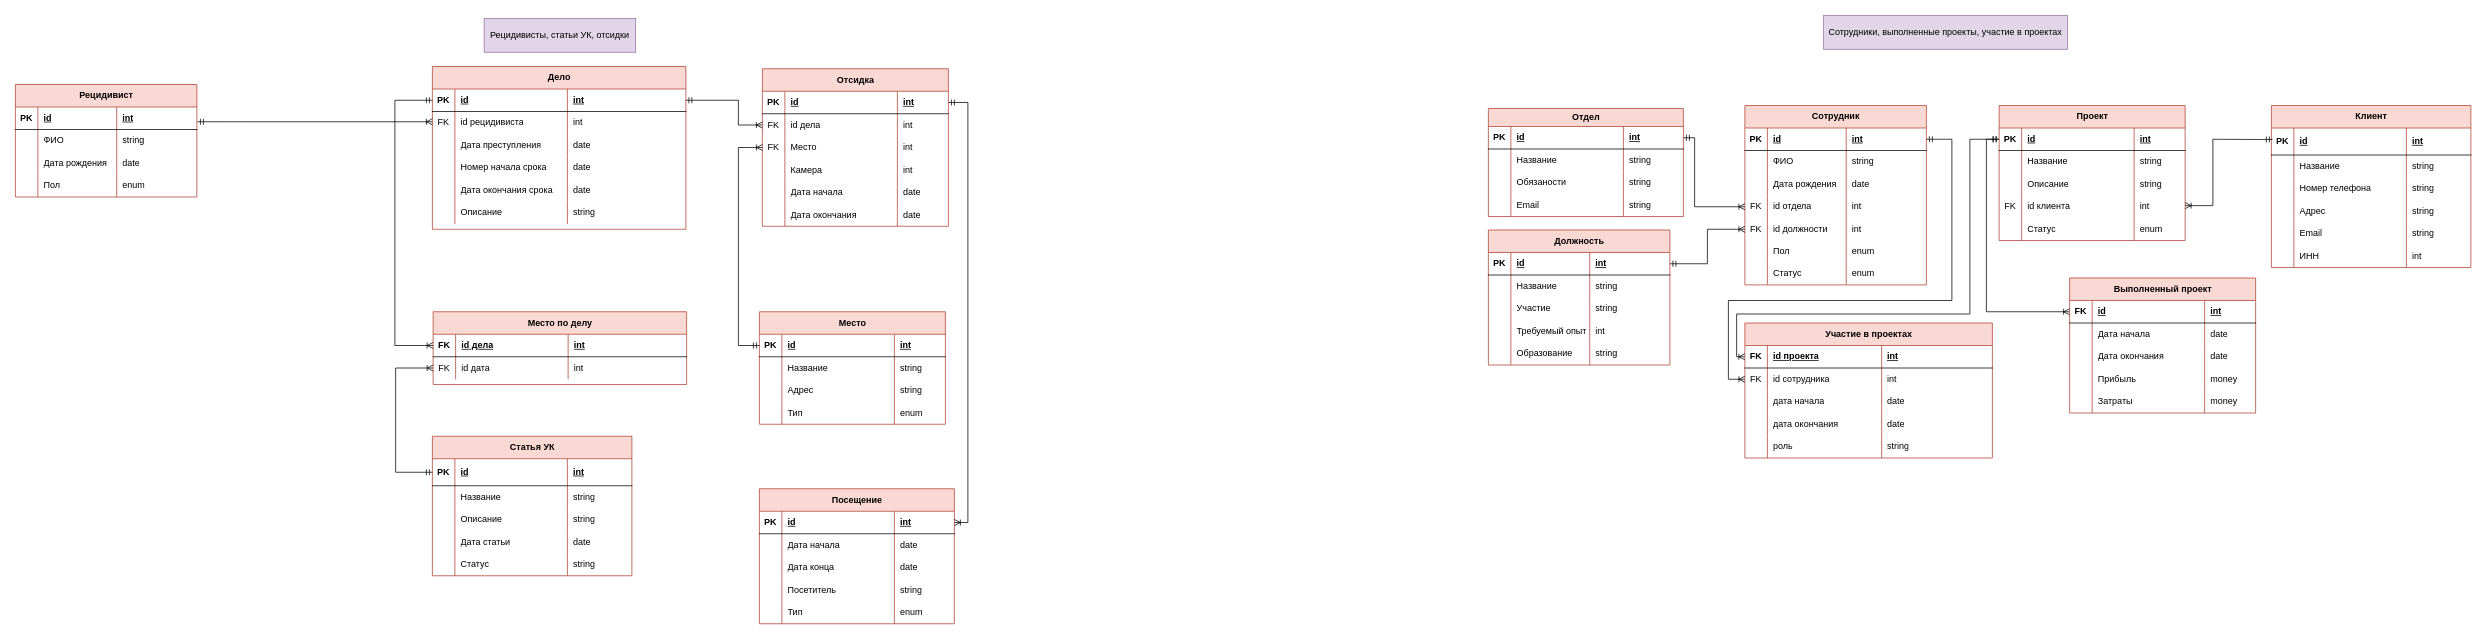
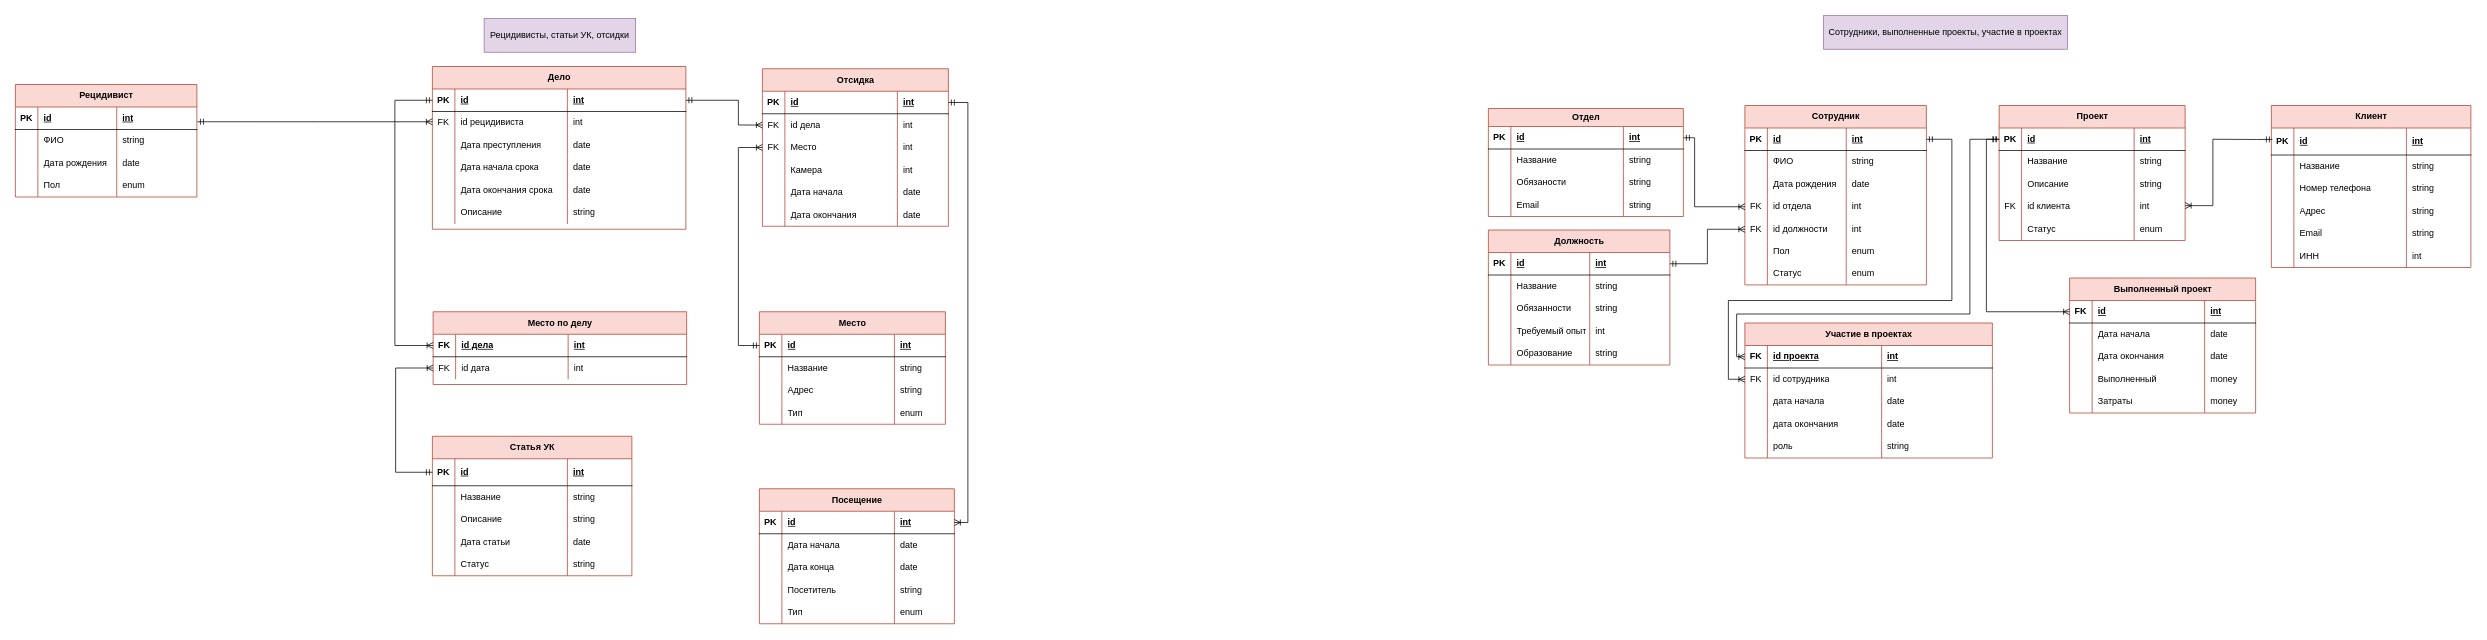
node "Номер начала срока": label "Номер начала срока" -> "Дата начала срока"
node "Участие": label "Участие" -> "Обязанности"
node "Прибыль": label "Прибыль" -> "Выполненный"
